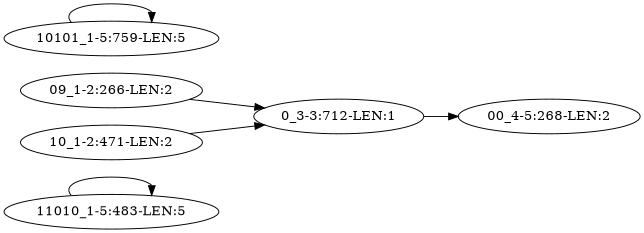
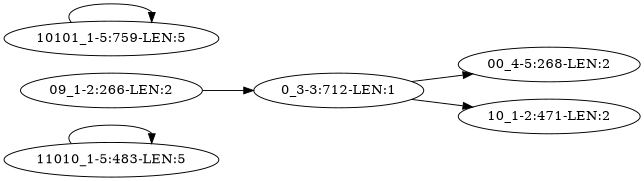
edge "10_1-2:471-LEN:2" -> "0_3-3:712-LEN:1": reversed
